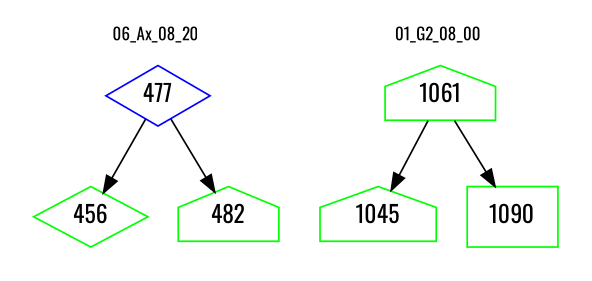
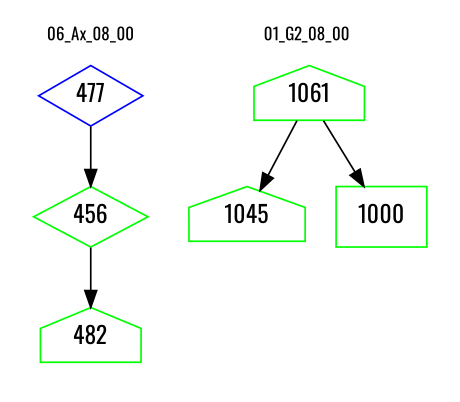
cluster "06_Ax_08_20": label "06_Ax_08_20" -> "06_Ax_08_00"
edge "477" -> "482": now "456" -> "482"
node "1090": label "1090" -> "1000"
